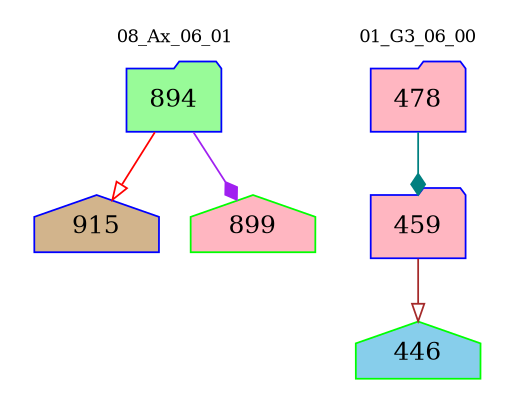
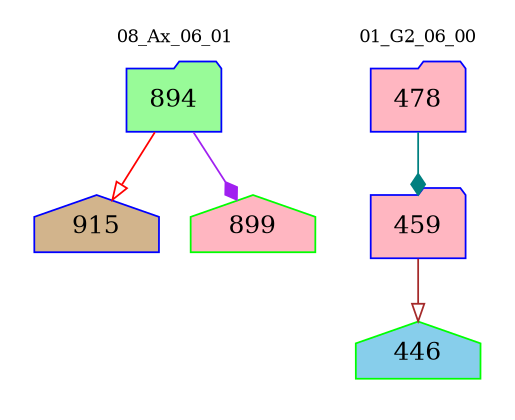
cluster "01_G3_06_00": label "01_G3_06_00" -> "01_G2_06_00"
